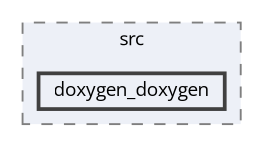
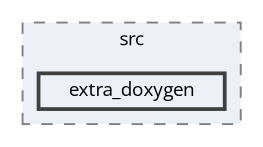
node "doxygen_doxygen": label "doxygen_doxygen" -> "extra_doxygen"
